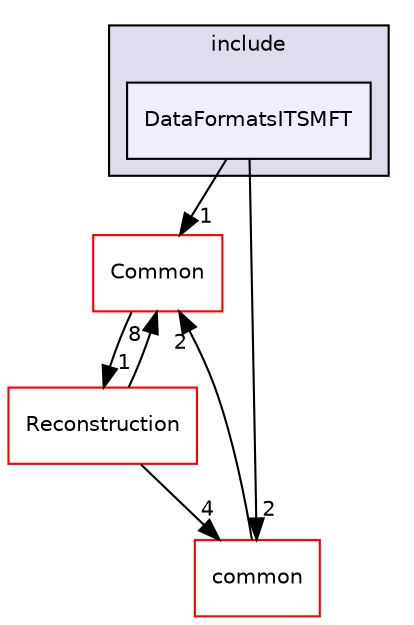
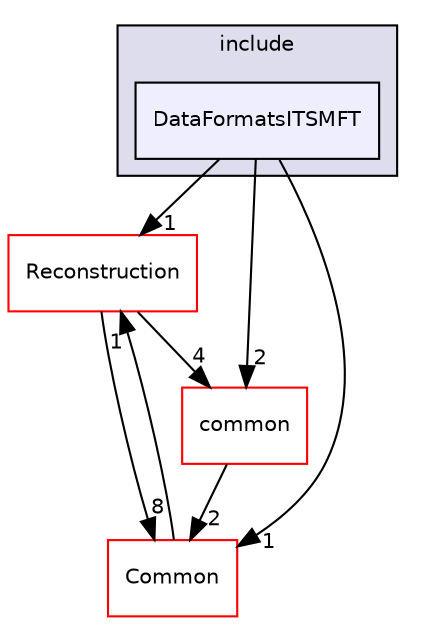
edge "DataFormatsITSMFT" -> "Reconstruction": added
